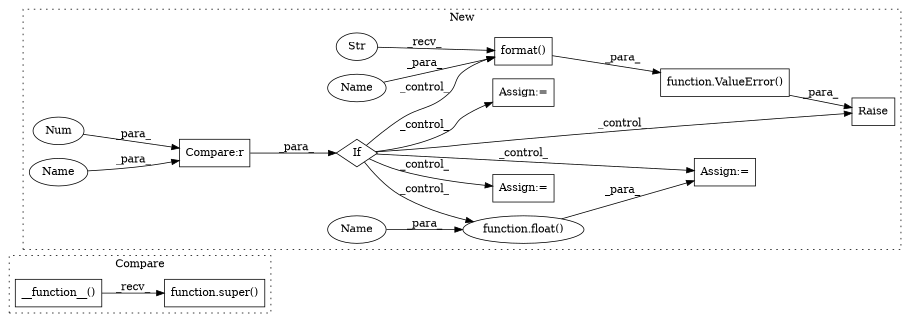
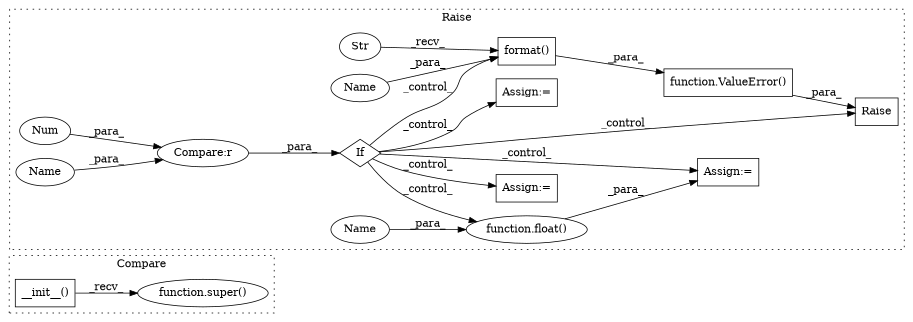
cluster "New": label "New" -> "Raise"
node "Compare:r": shape box -> ellipse
node "__function__()": label "__function__()" -> "__init__()"
node "function.super()": shape box -> ellipse
